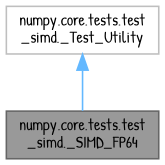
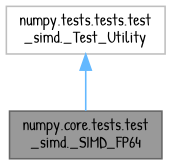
node "numpy.core.tests.test _simd._Test_Utility": label "numpy.core.tests.test _simd._Test_Utility" -> "numpy.tests.tests.test _simd._Test_Utility"
